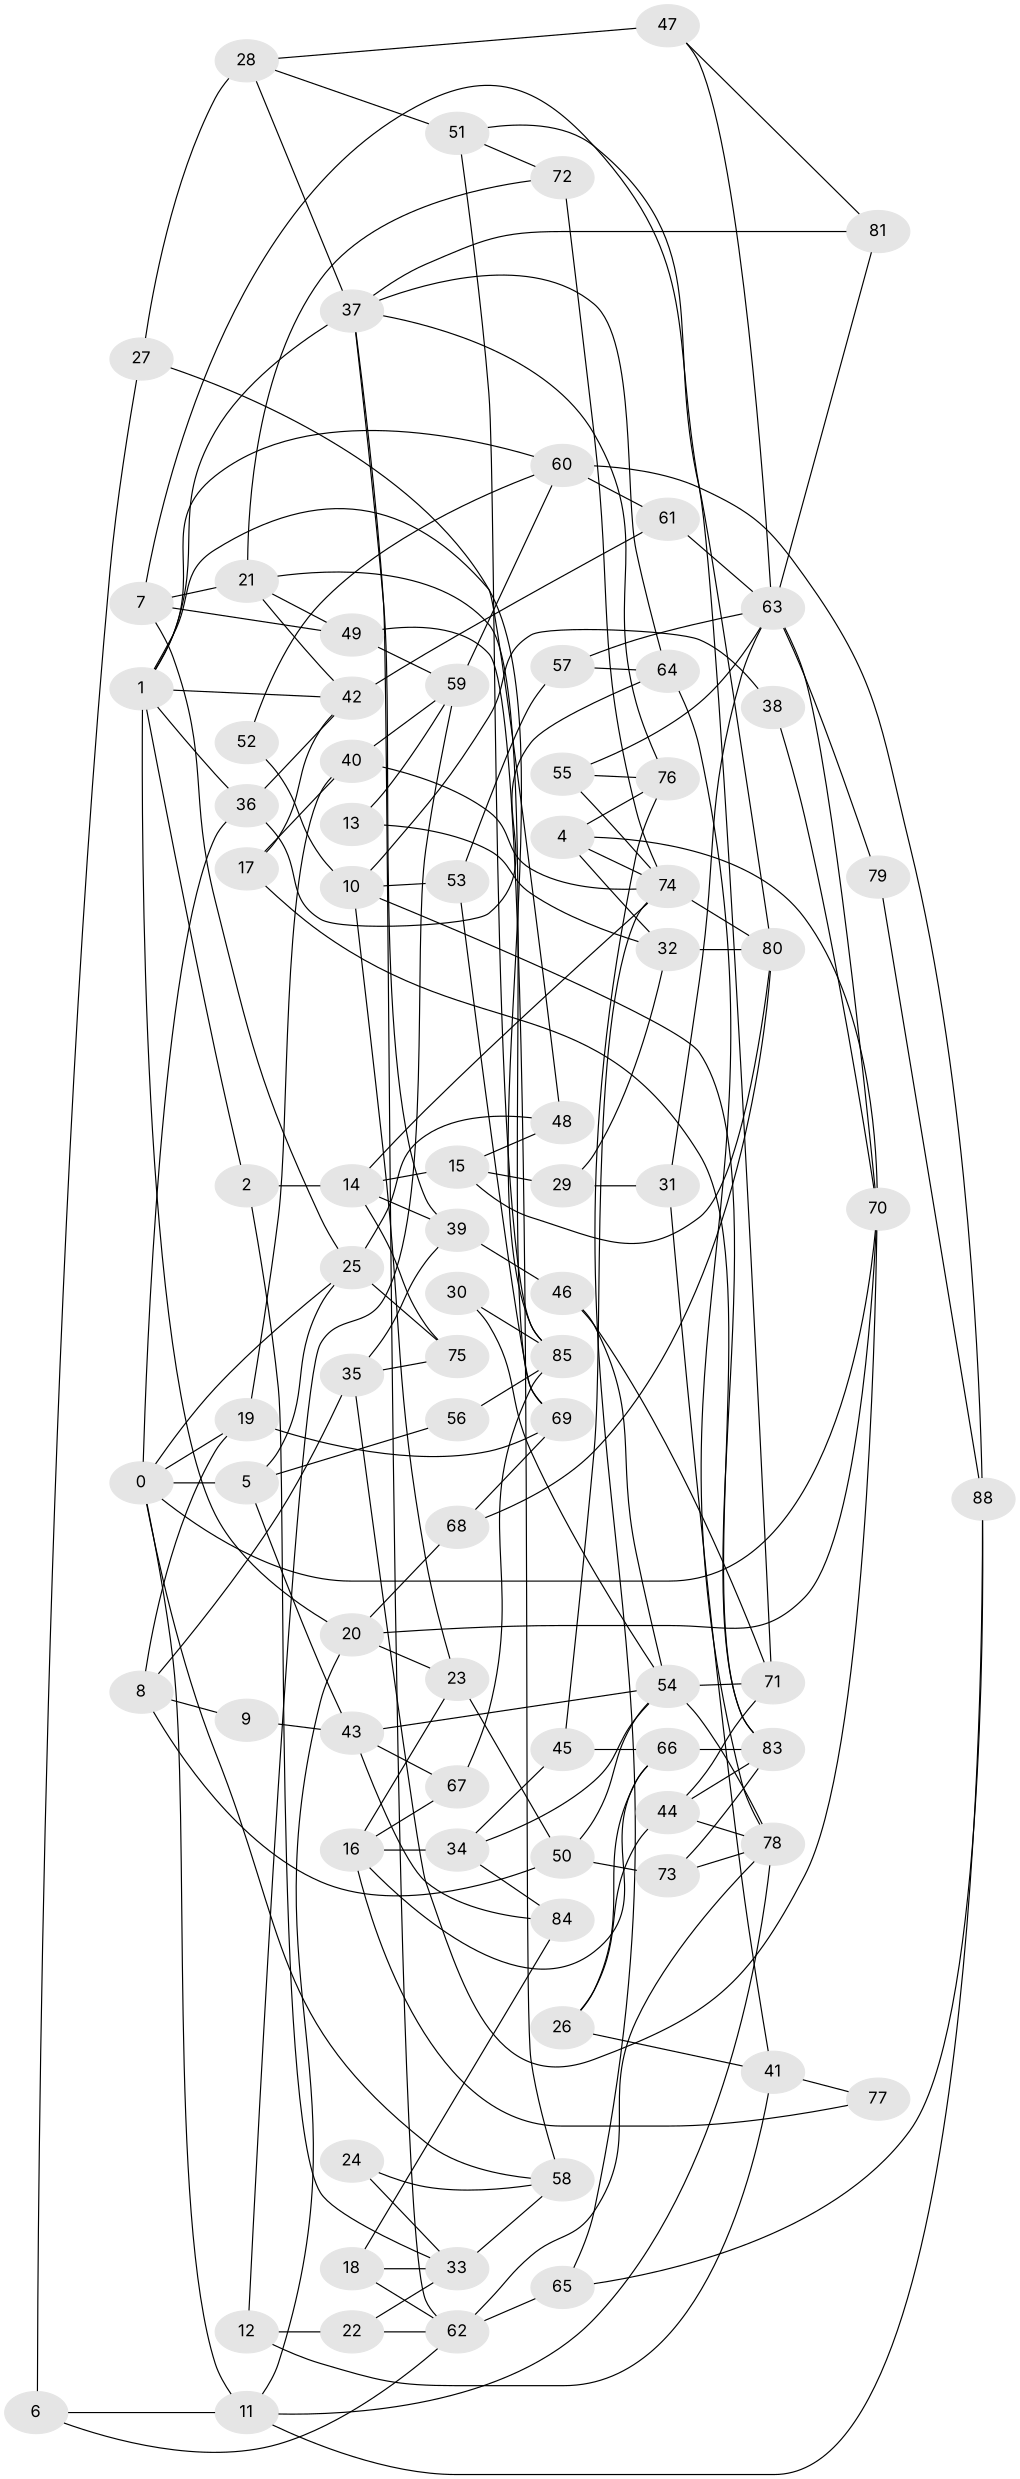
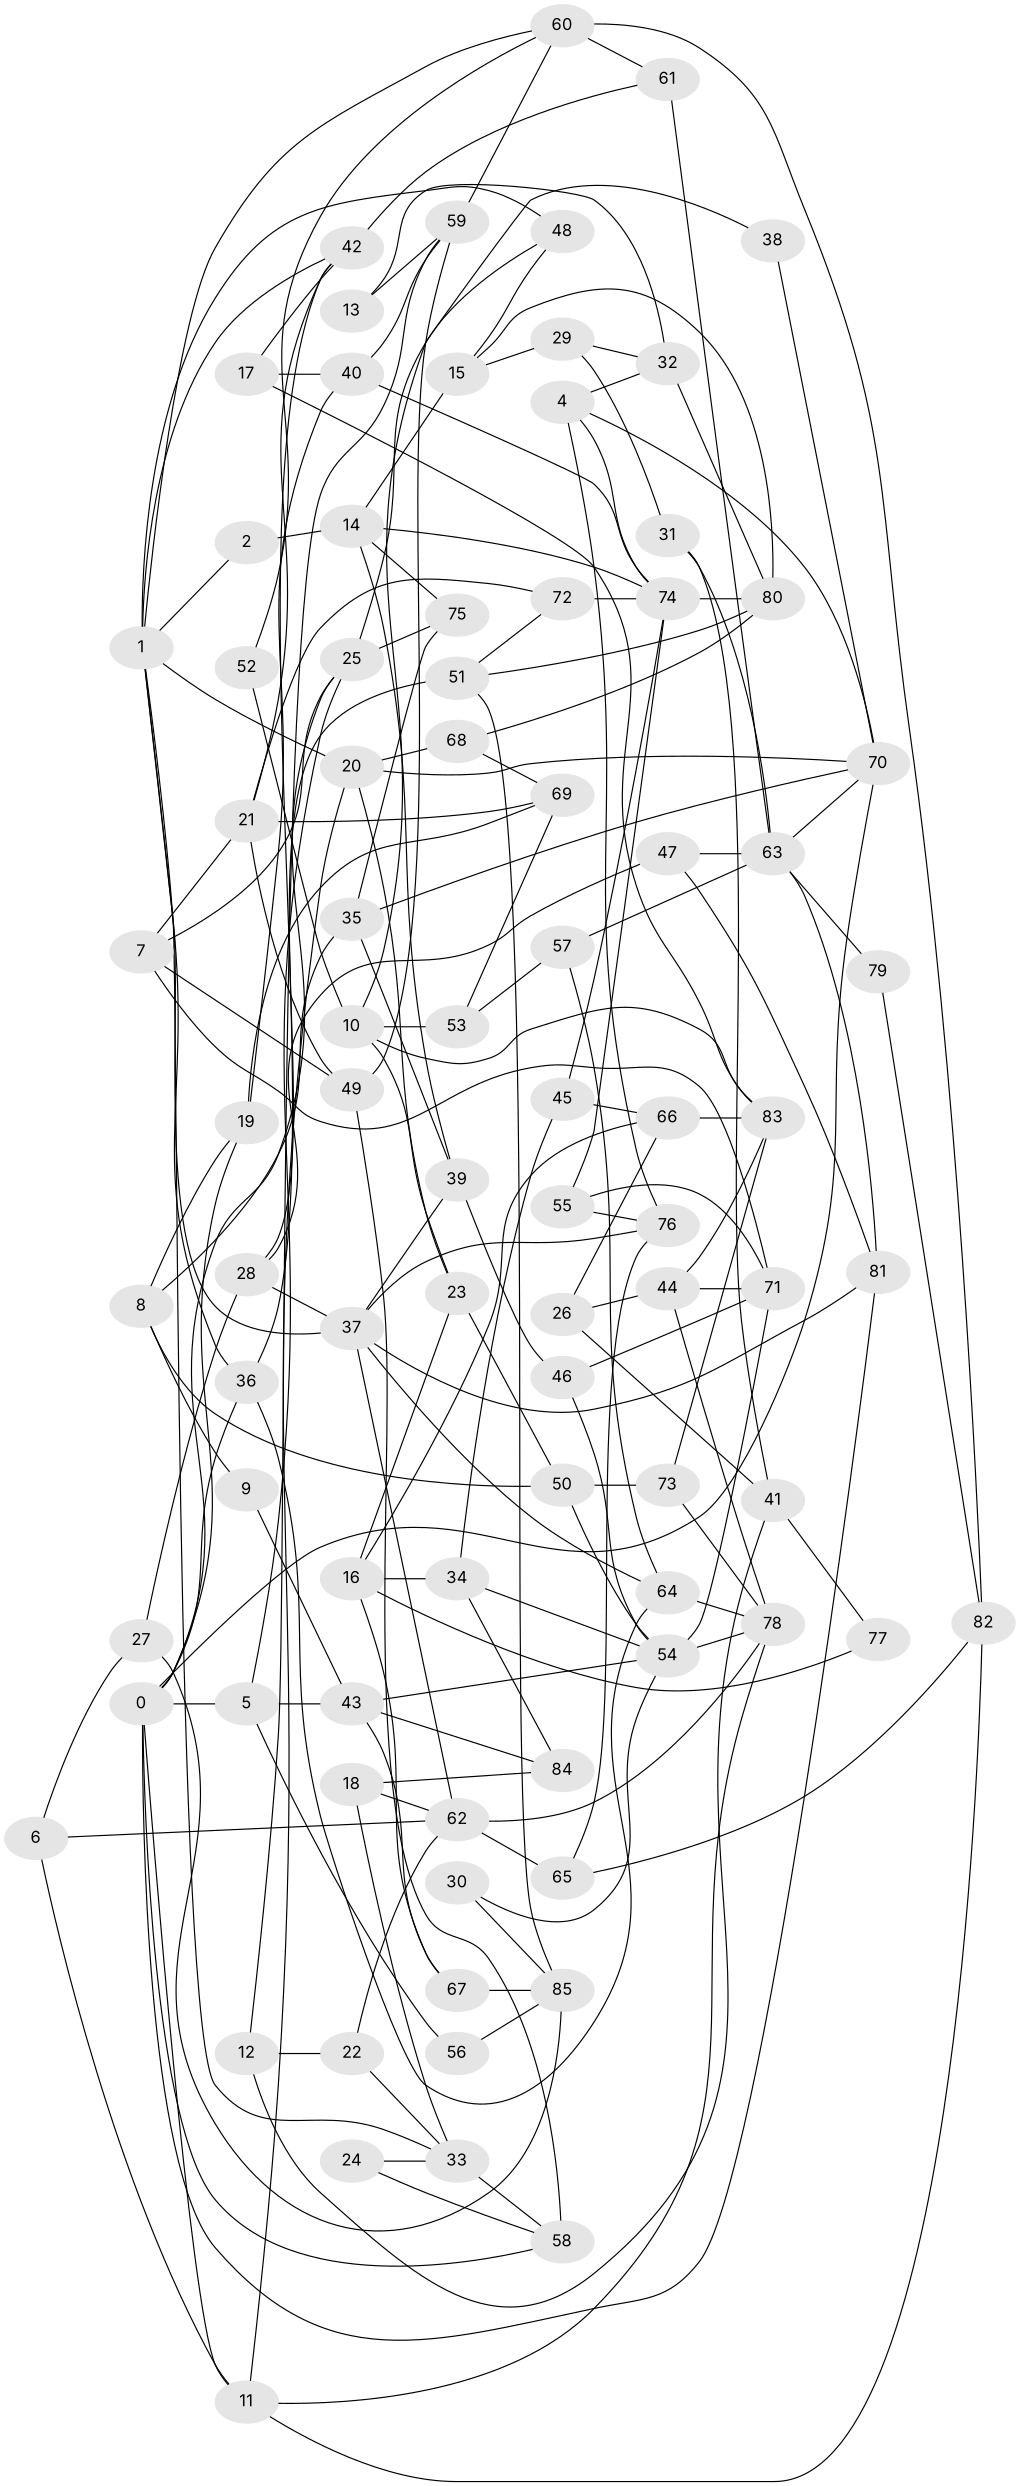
edge "63" -- "55": now "71" -- "55"
node "88": label "88" -> "82"
edge "2" -- "33": now "1" -- "33"
edge "81" -- "0": added
